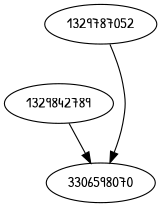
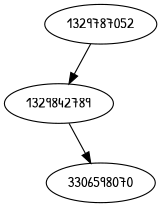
edge "1329787052" -> "3306598070": now "1329787052" -> "1329842789"
